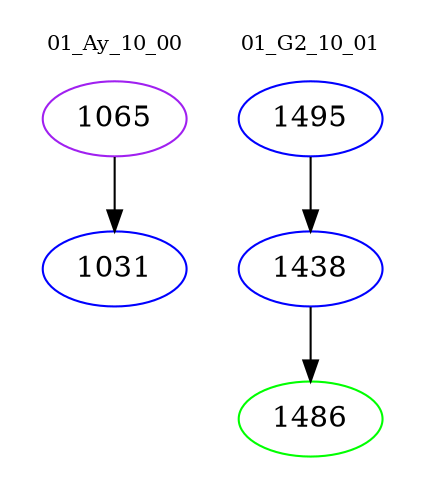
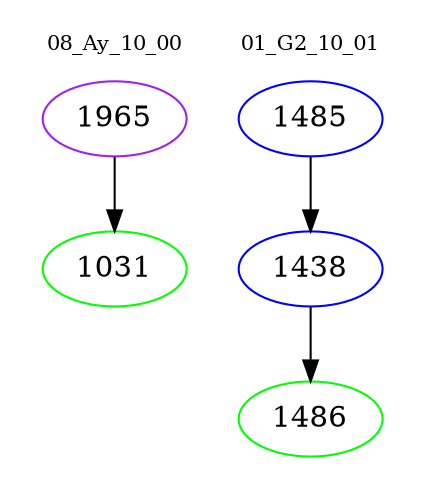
cluster "01_Ay_10_00": label "01_Ay_10_00" -> "08_Ay_10_00"
node "1065": label "1065" -> "1965"
node "1495": label "1495" -> "1485"
node "1031": color blue -> green
